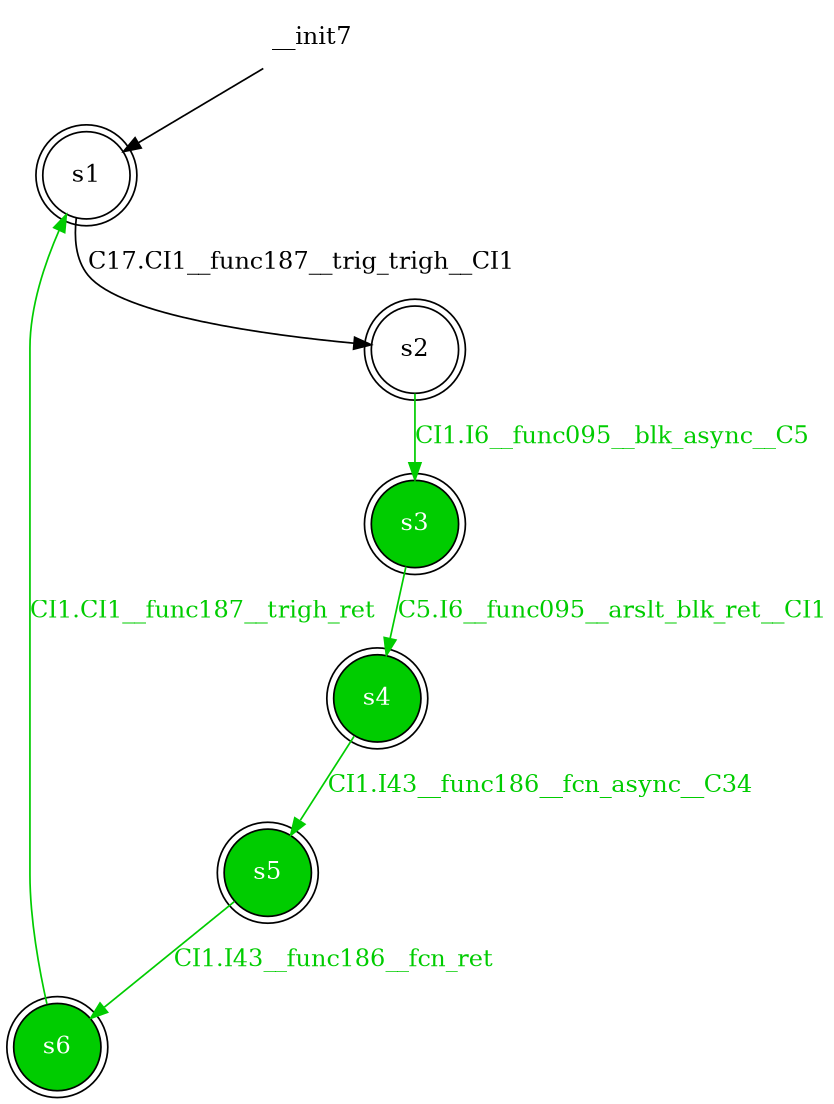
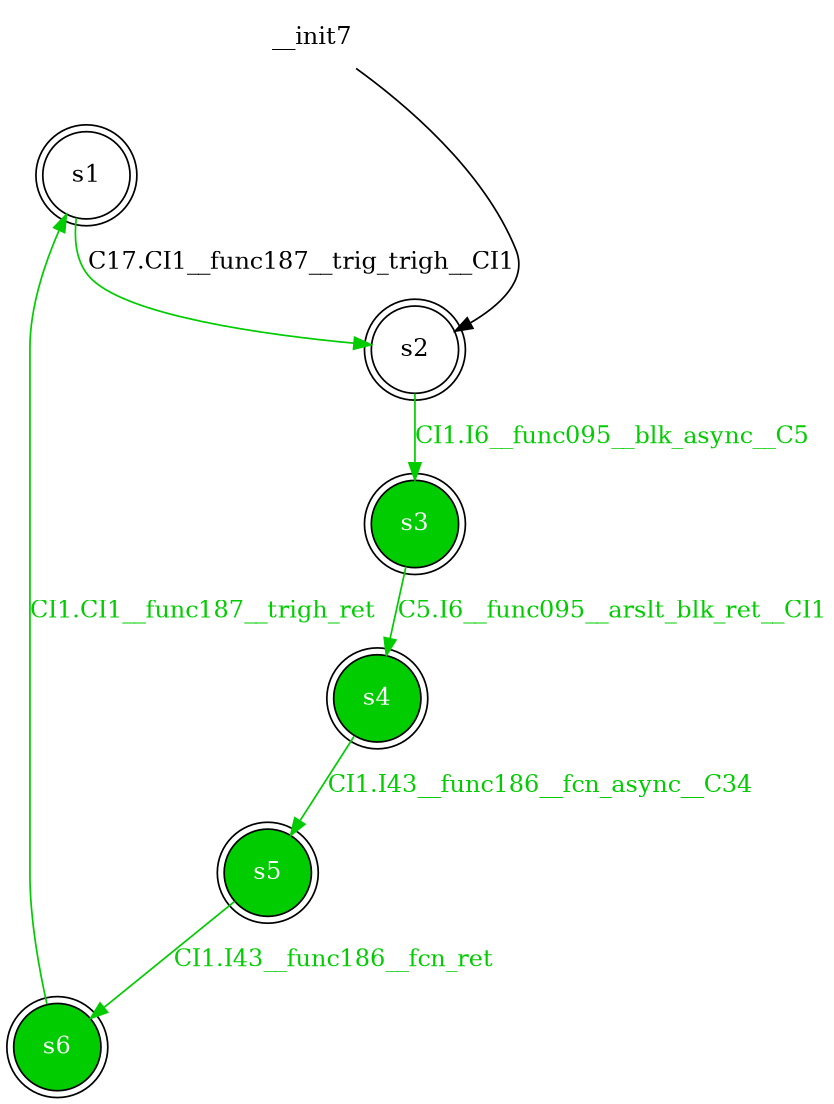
edge "__init7" -> "s1": now "__init7" -> "s2"
edge "s1" -> "s2": color black -> #00cc00
